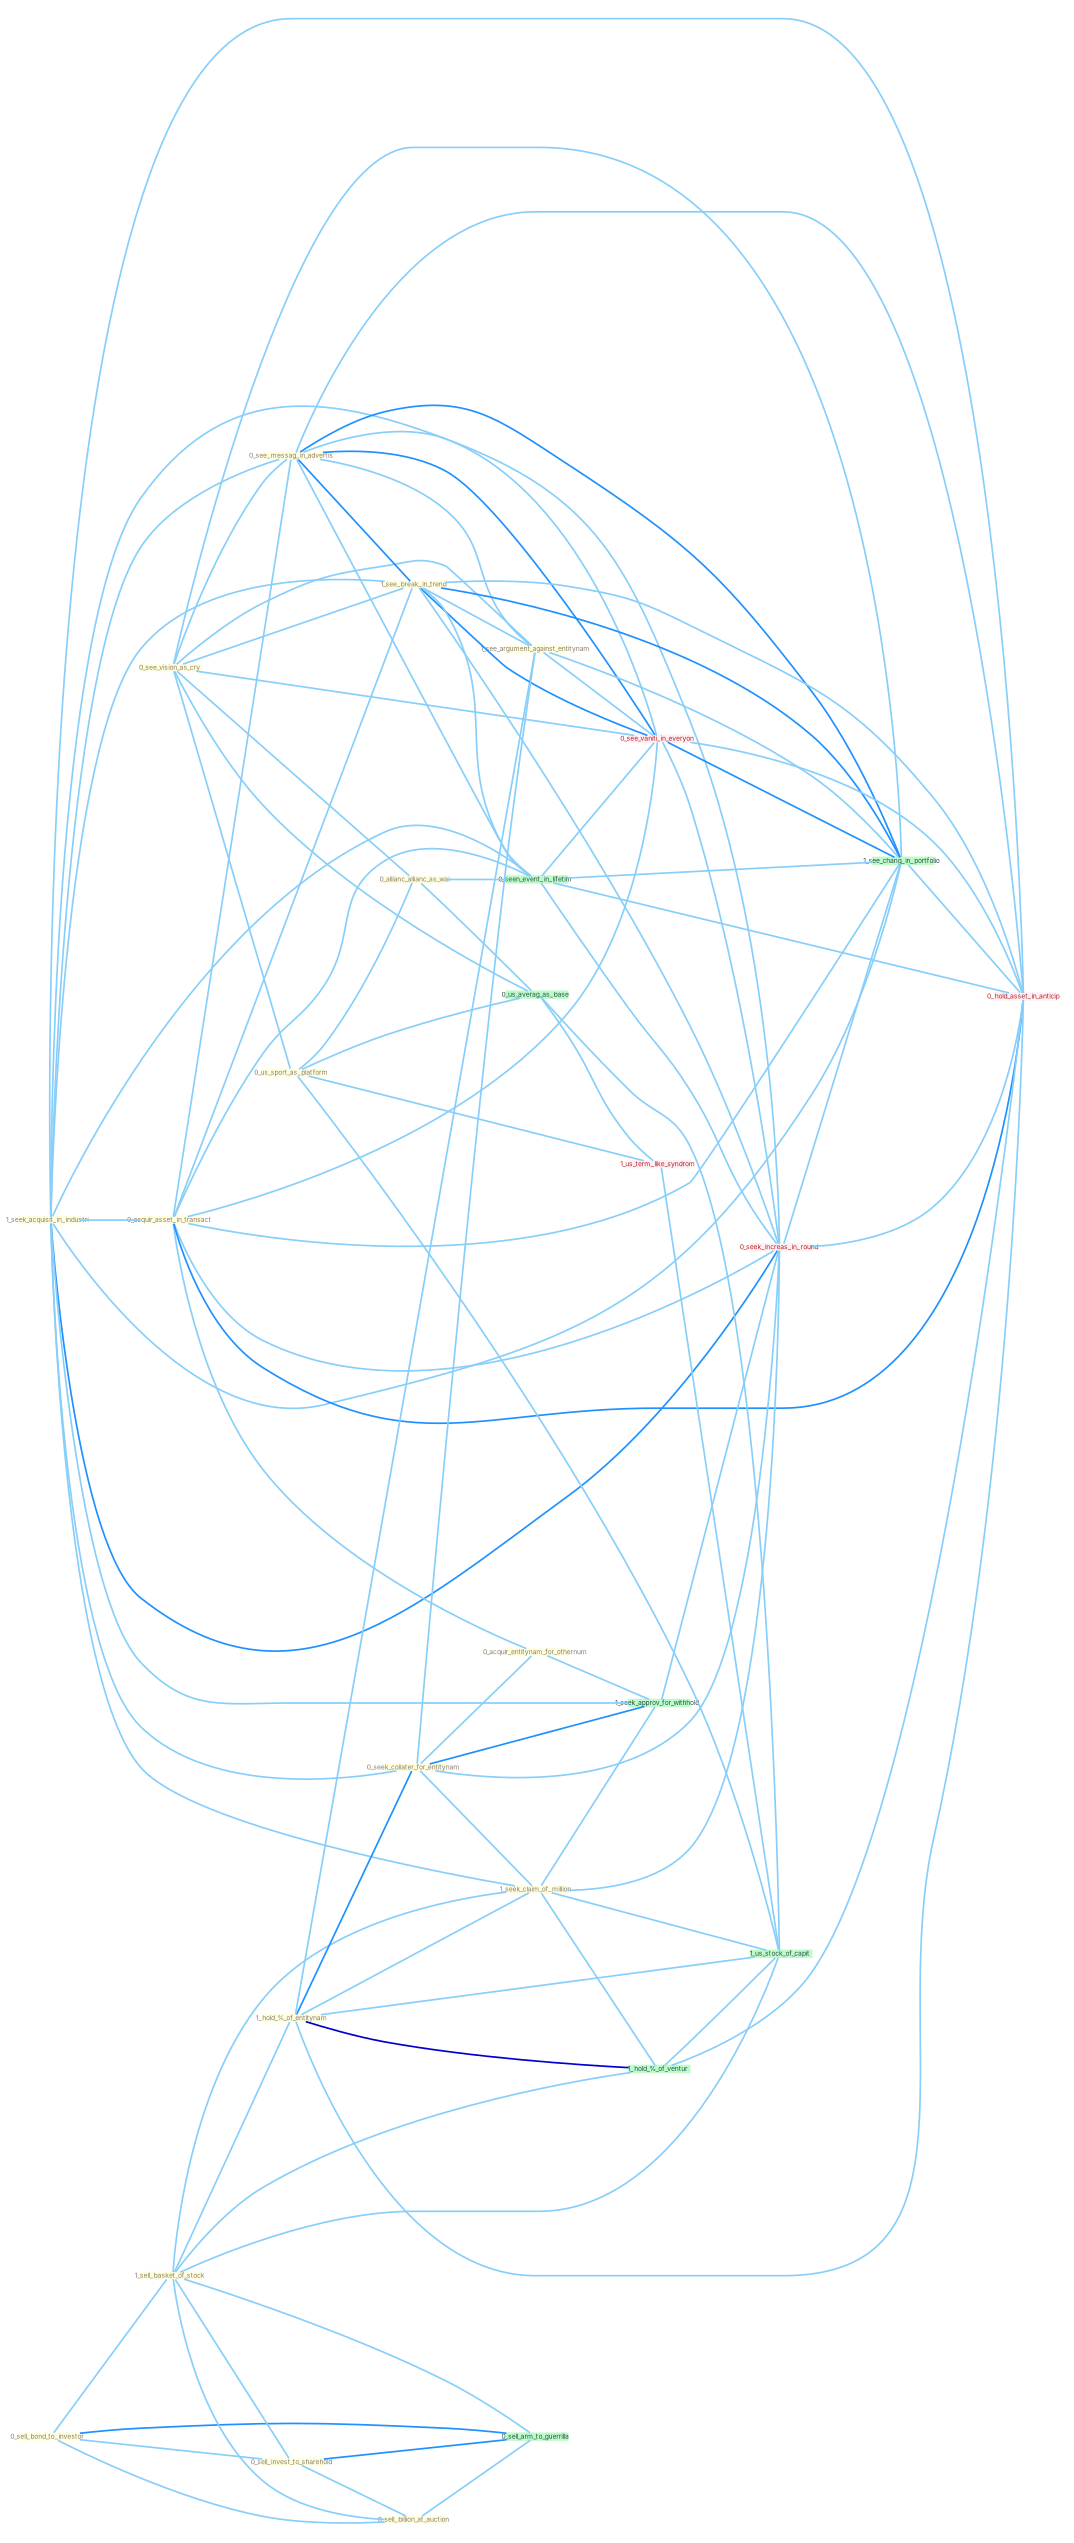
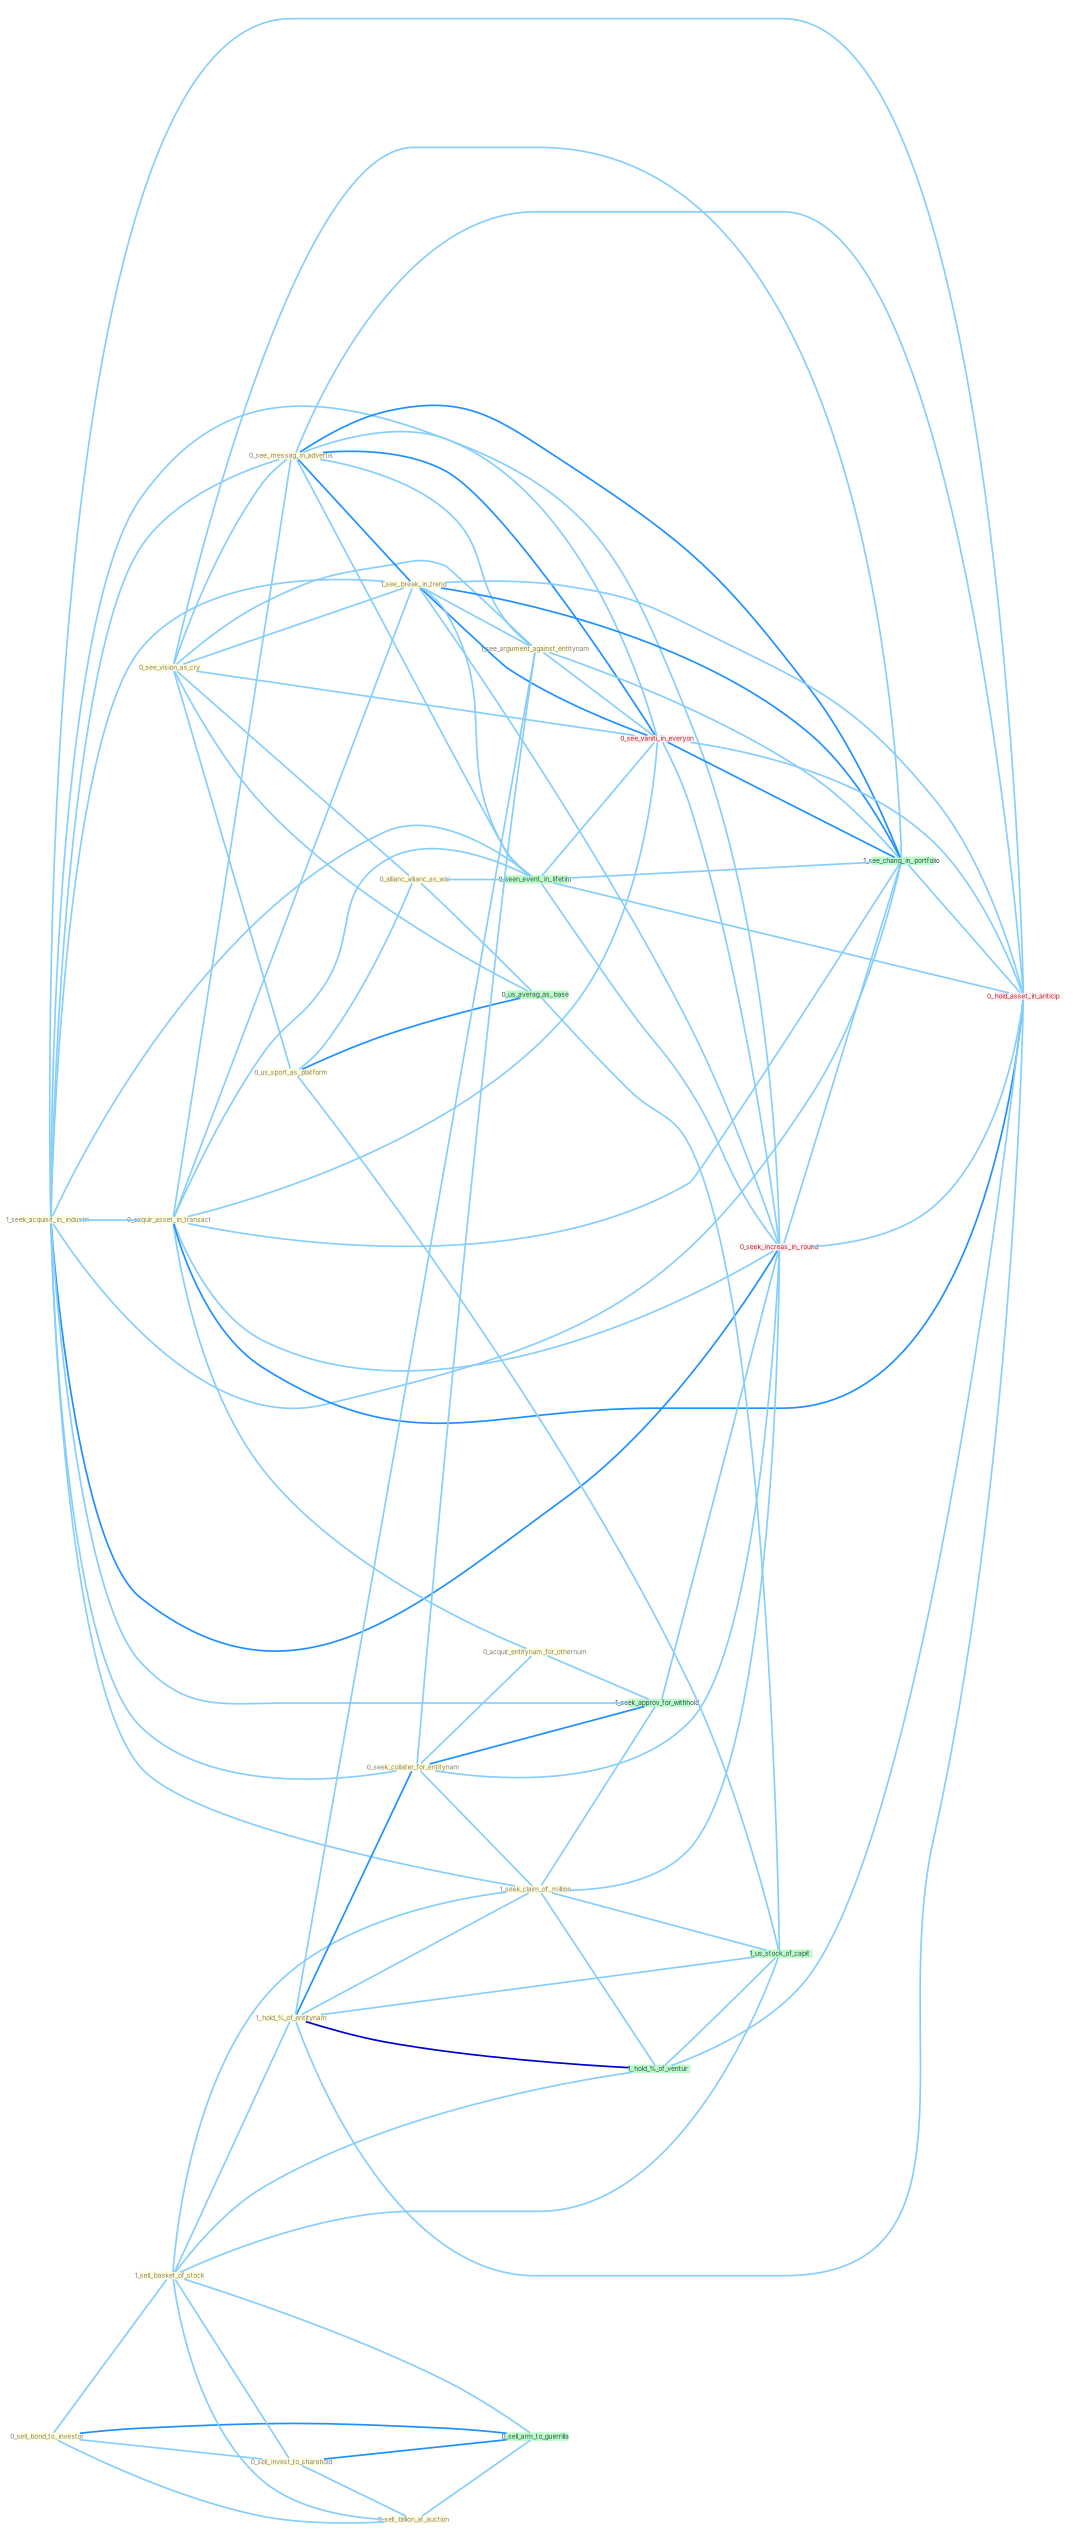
edge "0_us_averag_as_base" -- "0_us_sport_as_platform": color #87cefa -> #1e90ff
node "1_us_term_like_syndrom": removed
